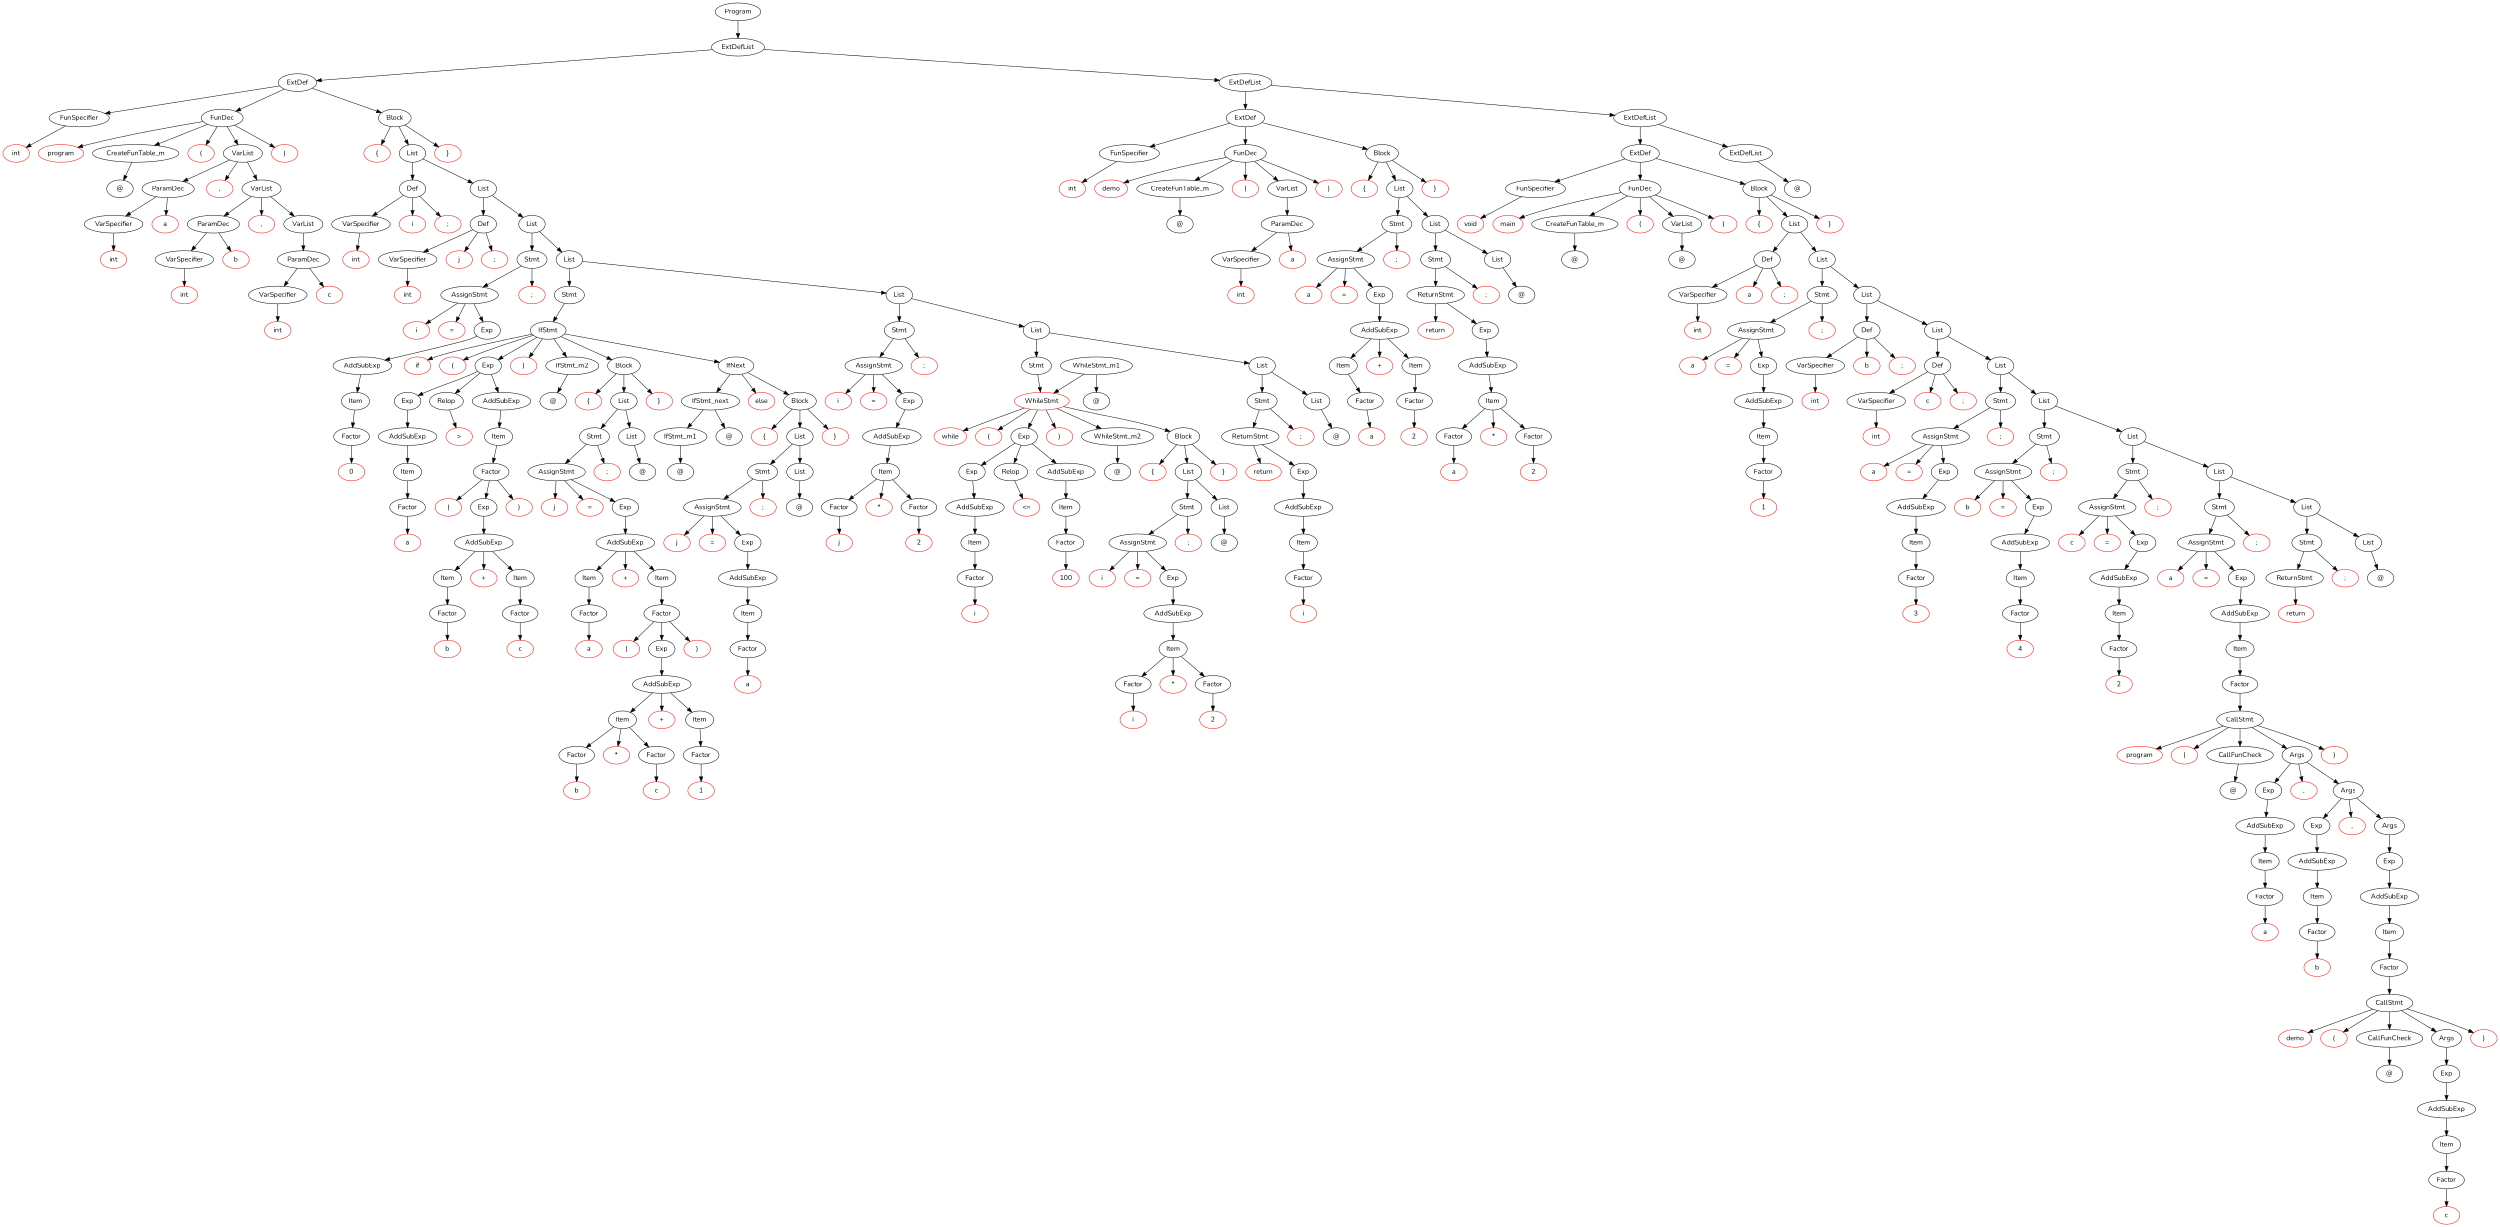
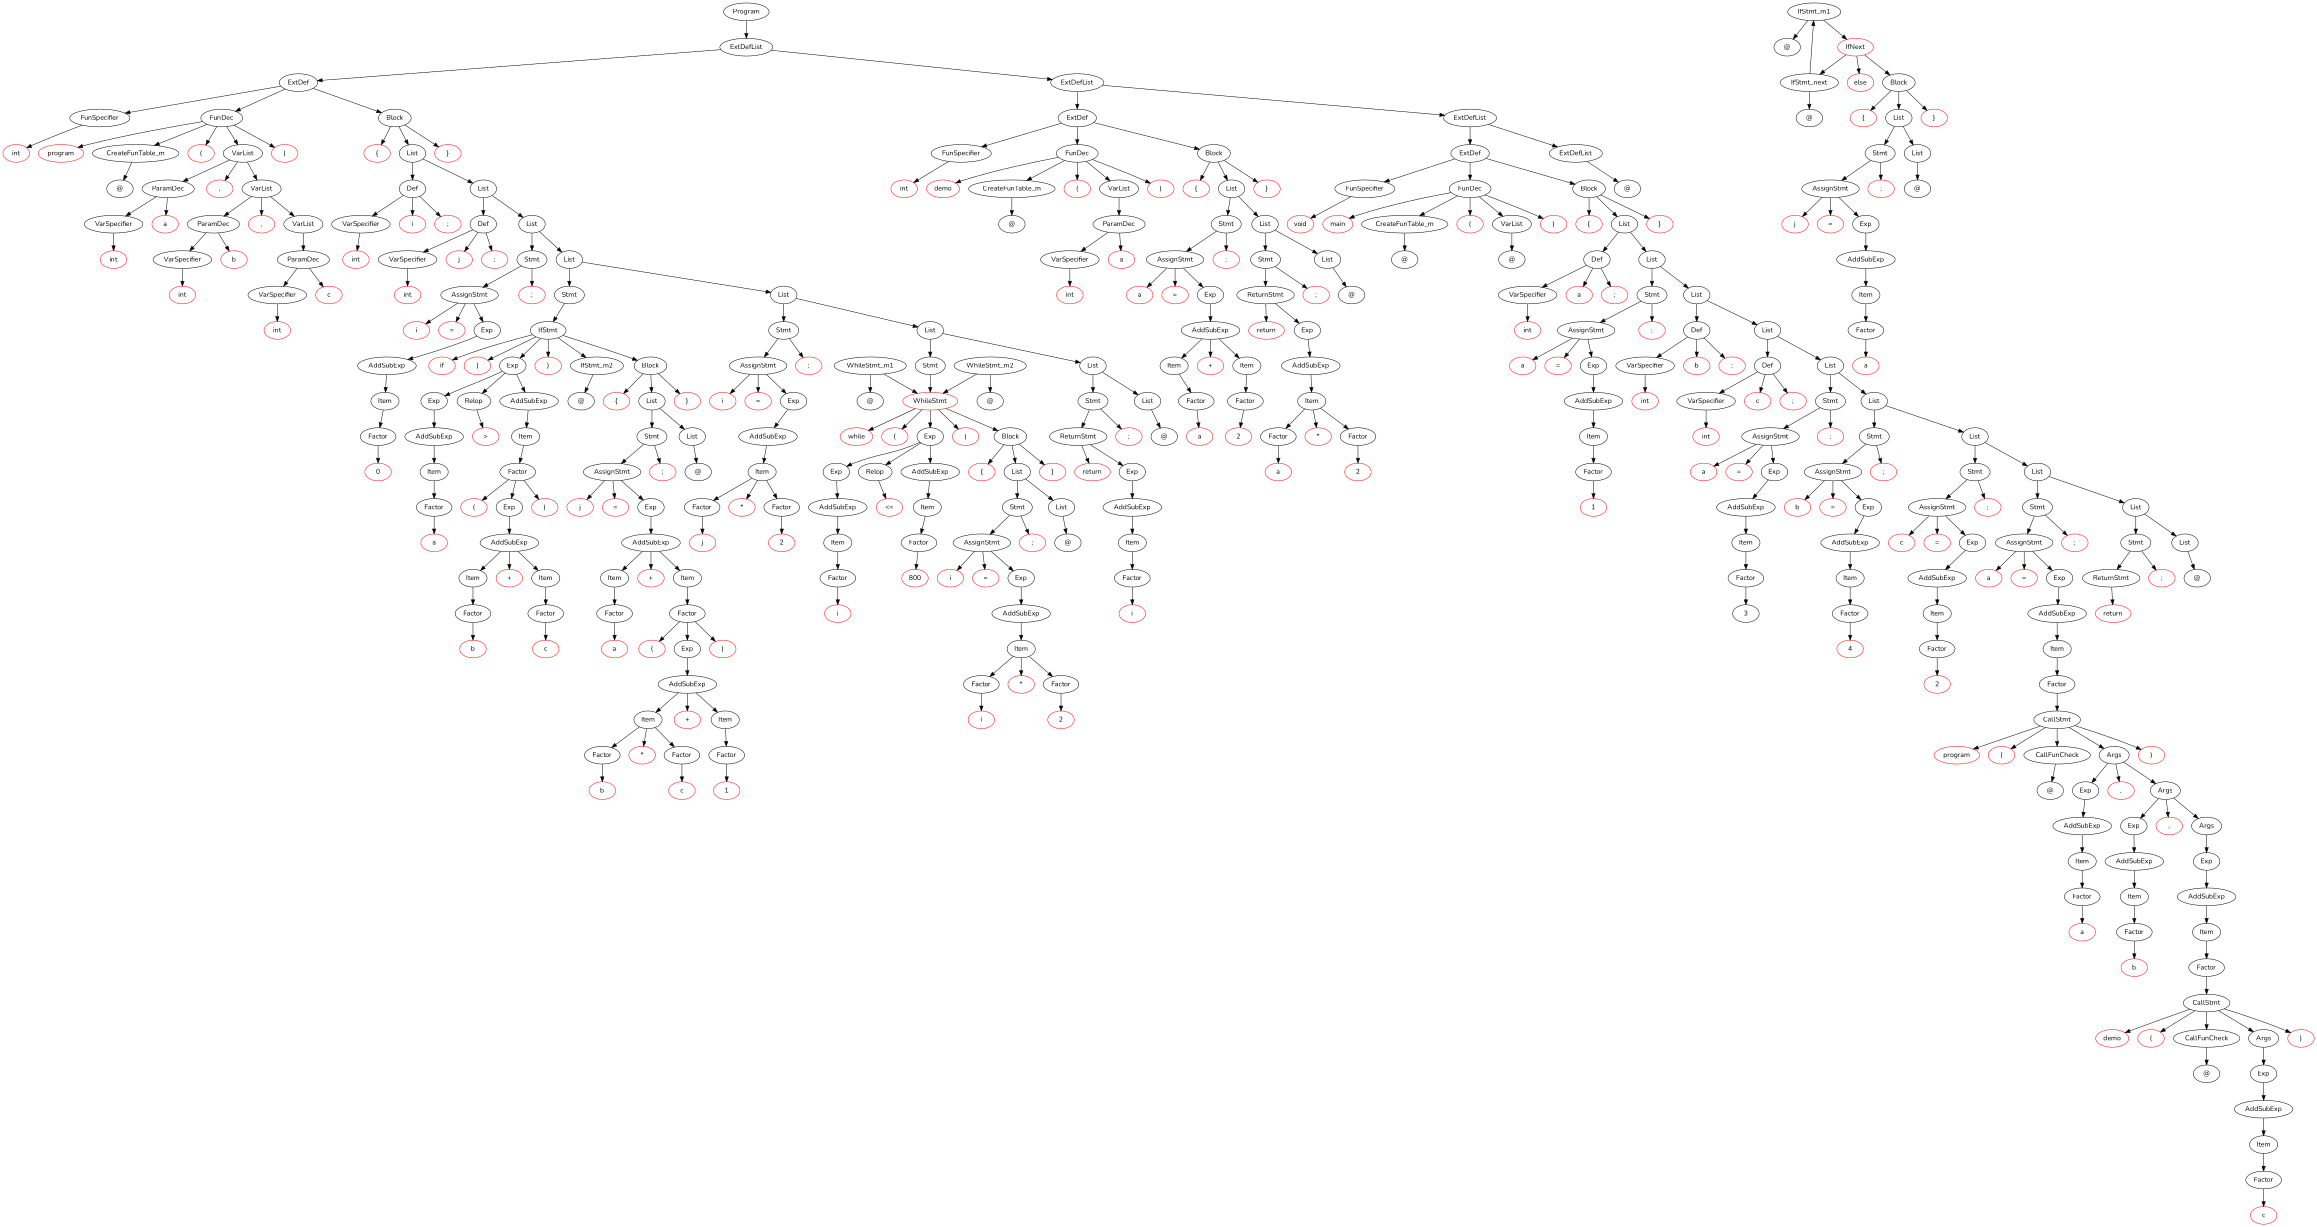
edge "IfStmt" -> "IfNext": now "IfStmt_m1" -> "IfNext"
node "IfNext": color black -> red
edge "WhileStmt" -> "WhileStmt_m2": reversed
node "100": label "100" -> "800"
node "3": color red -> black
